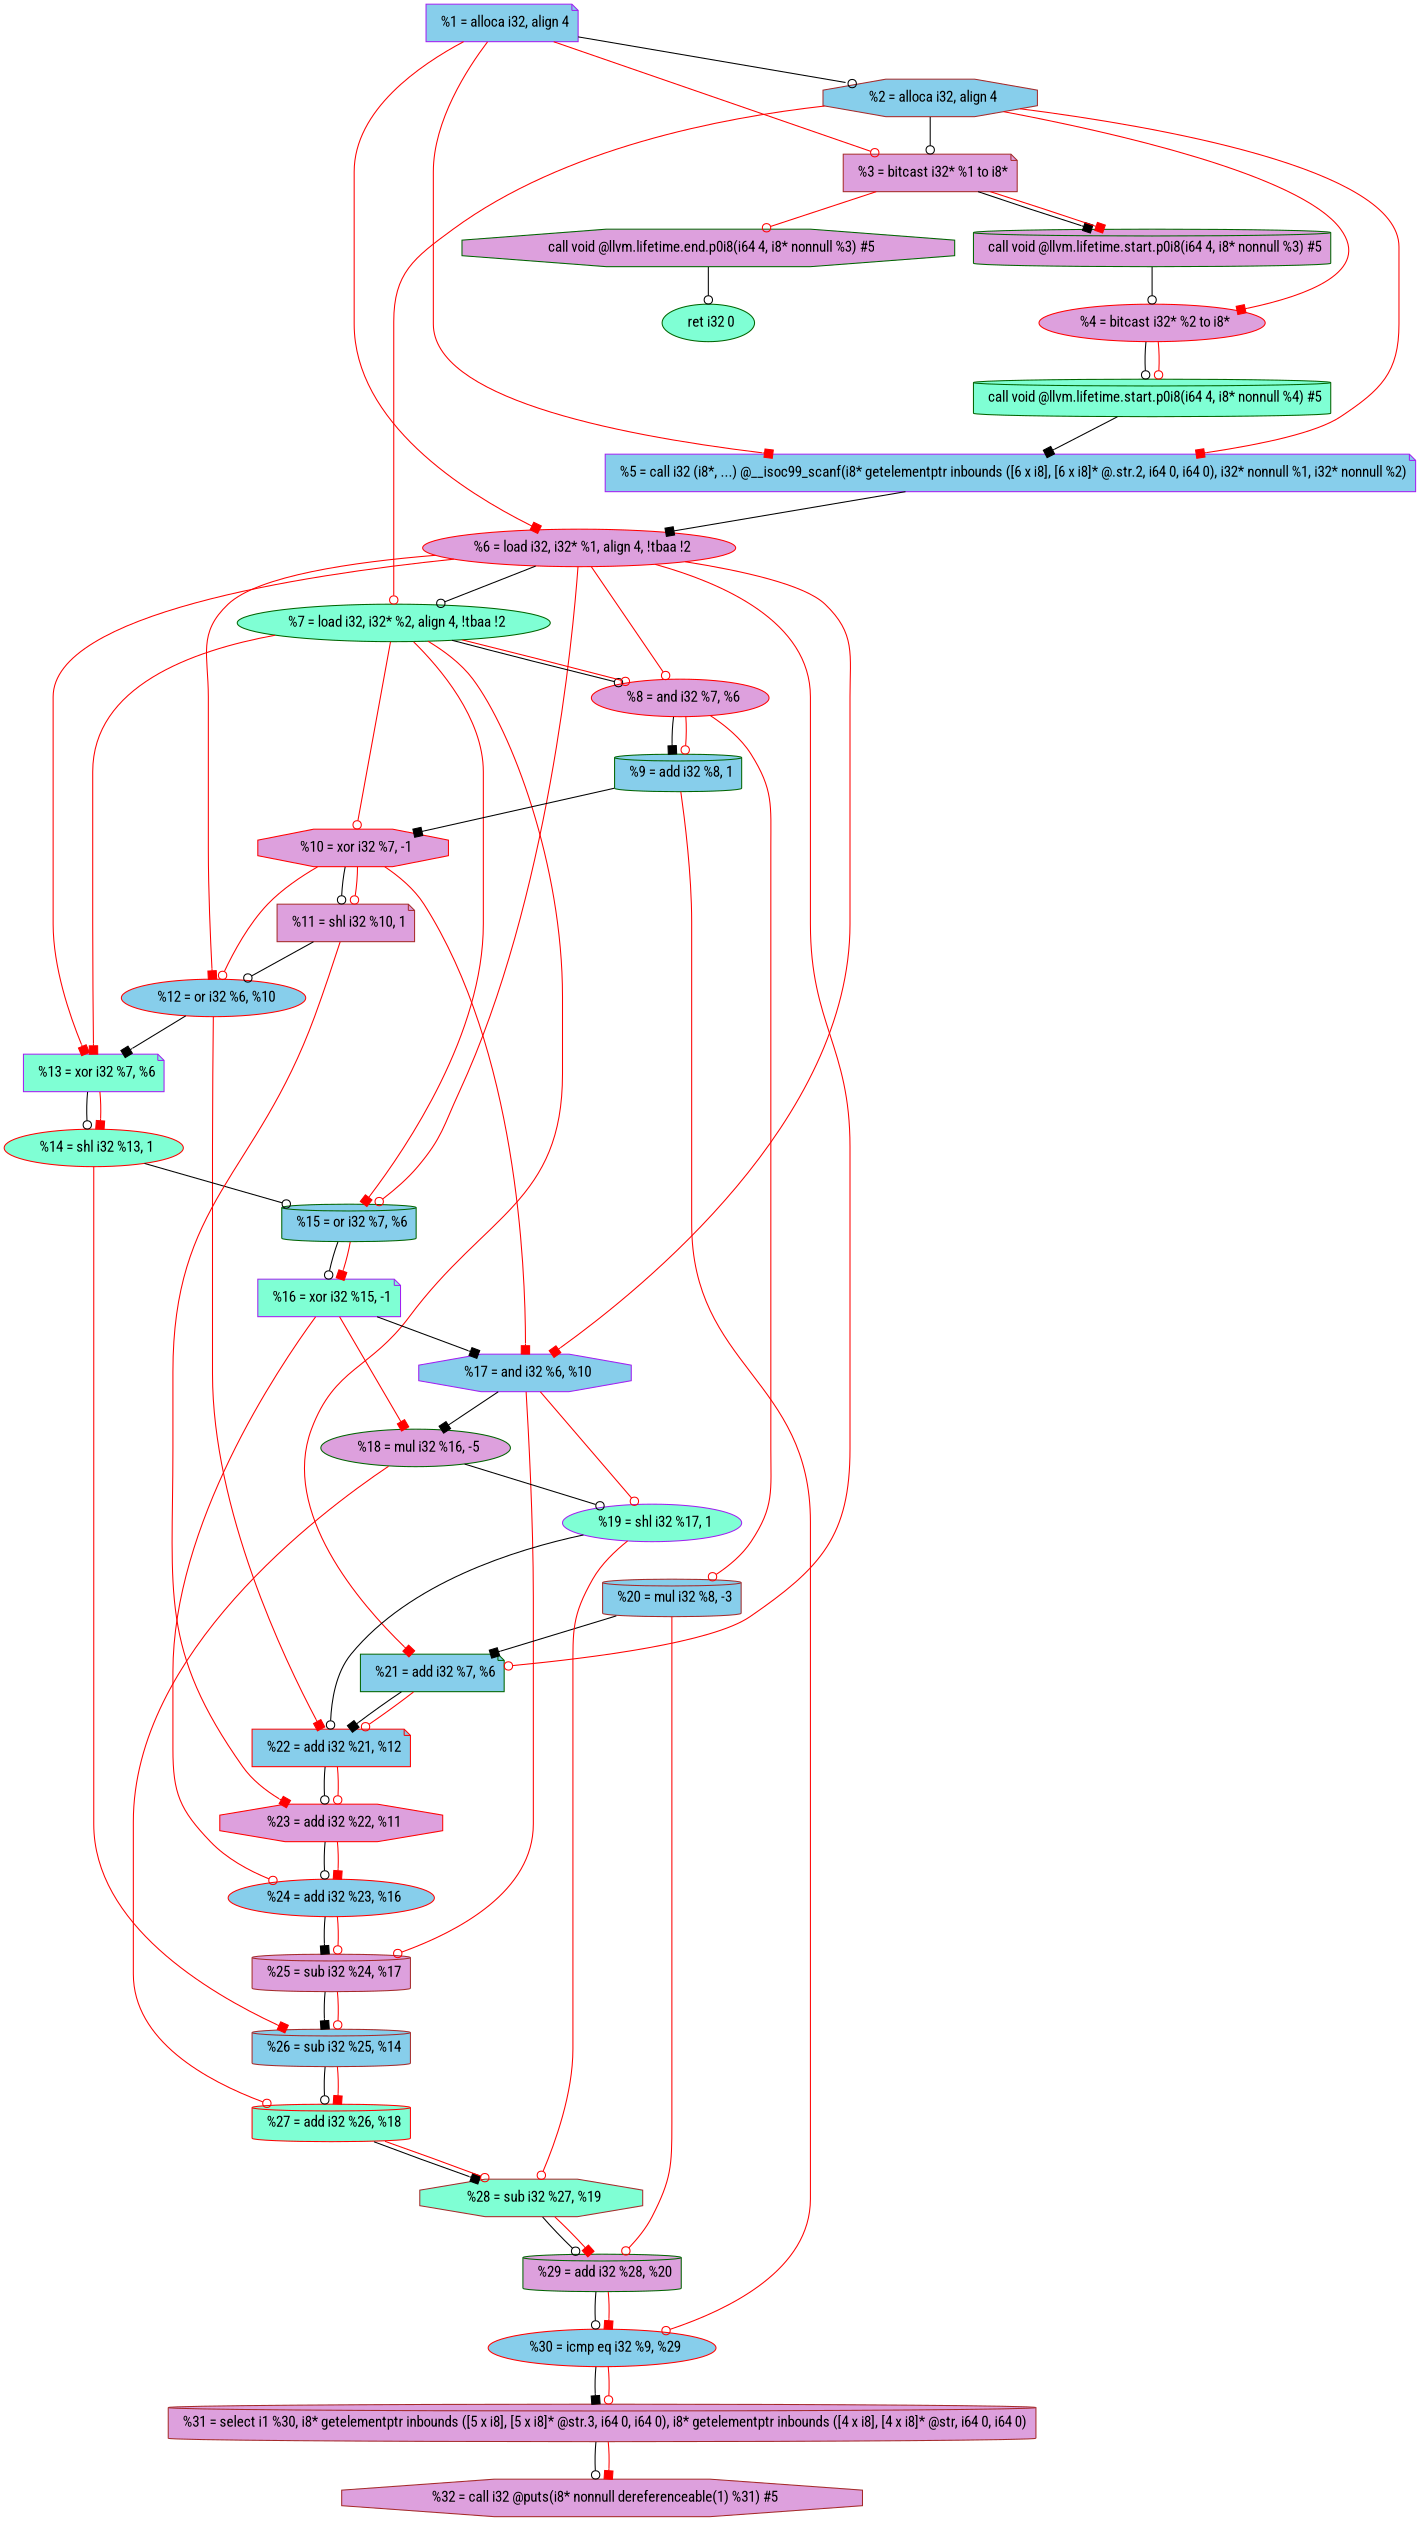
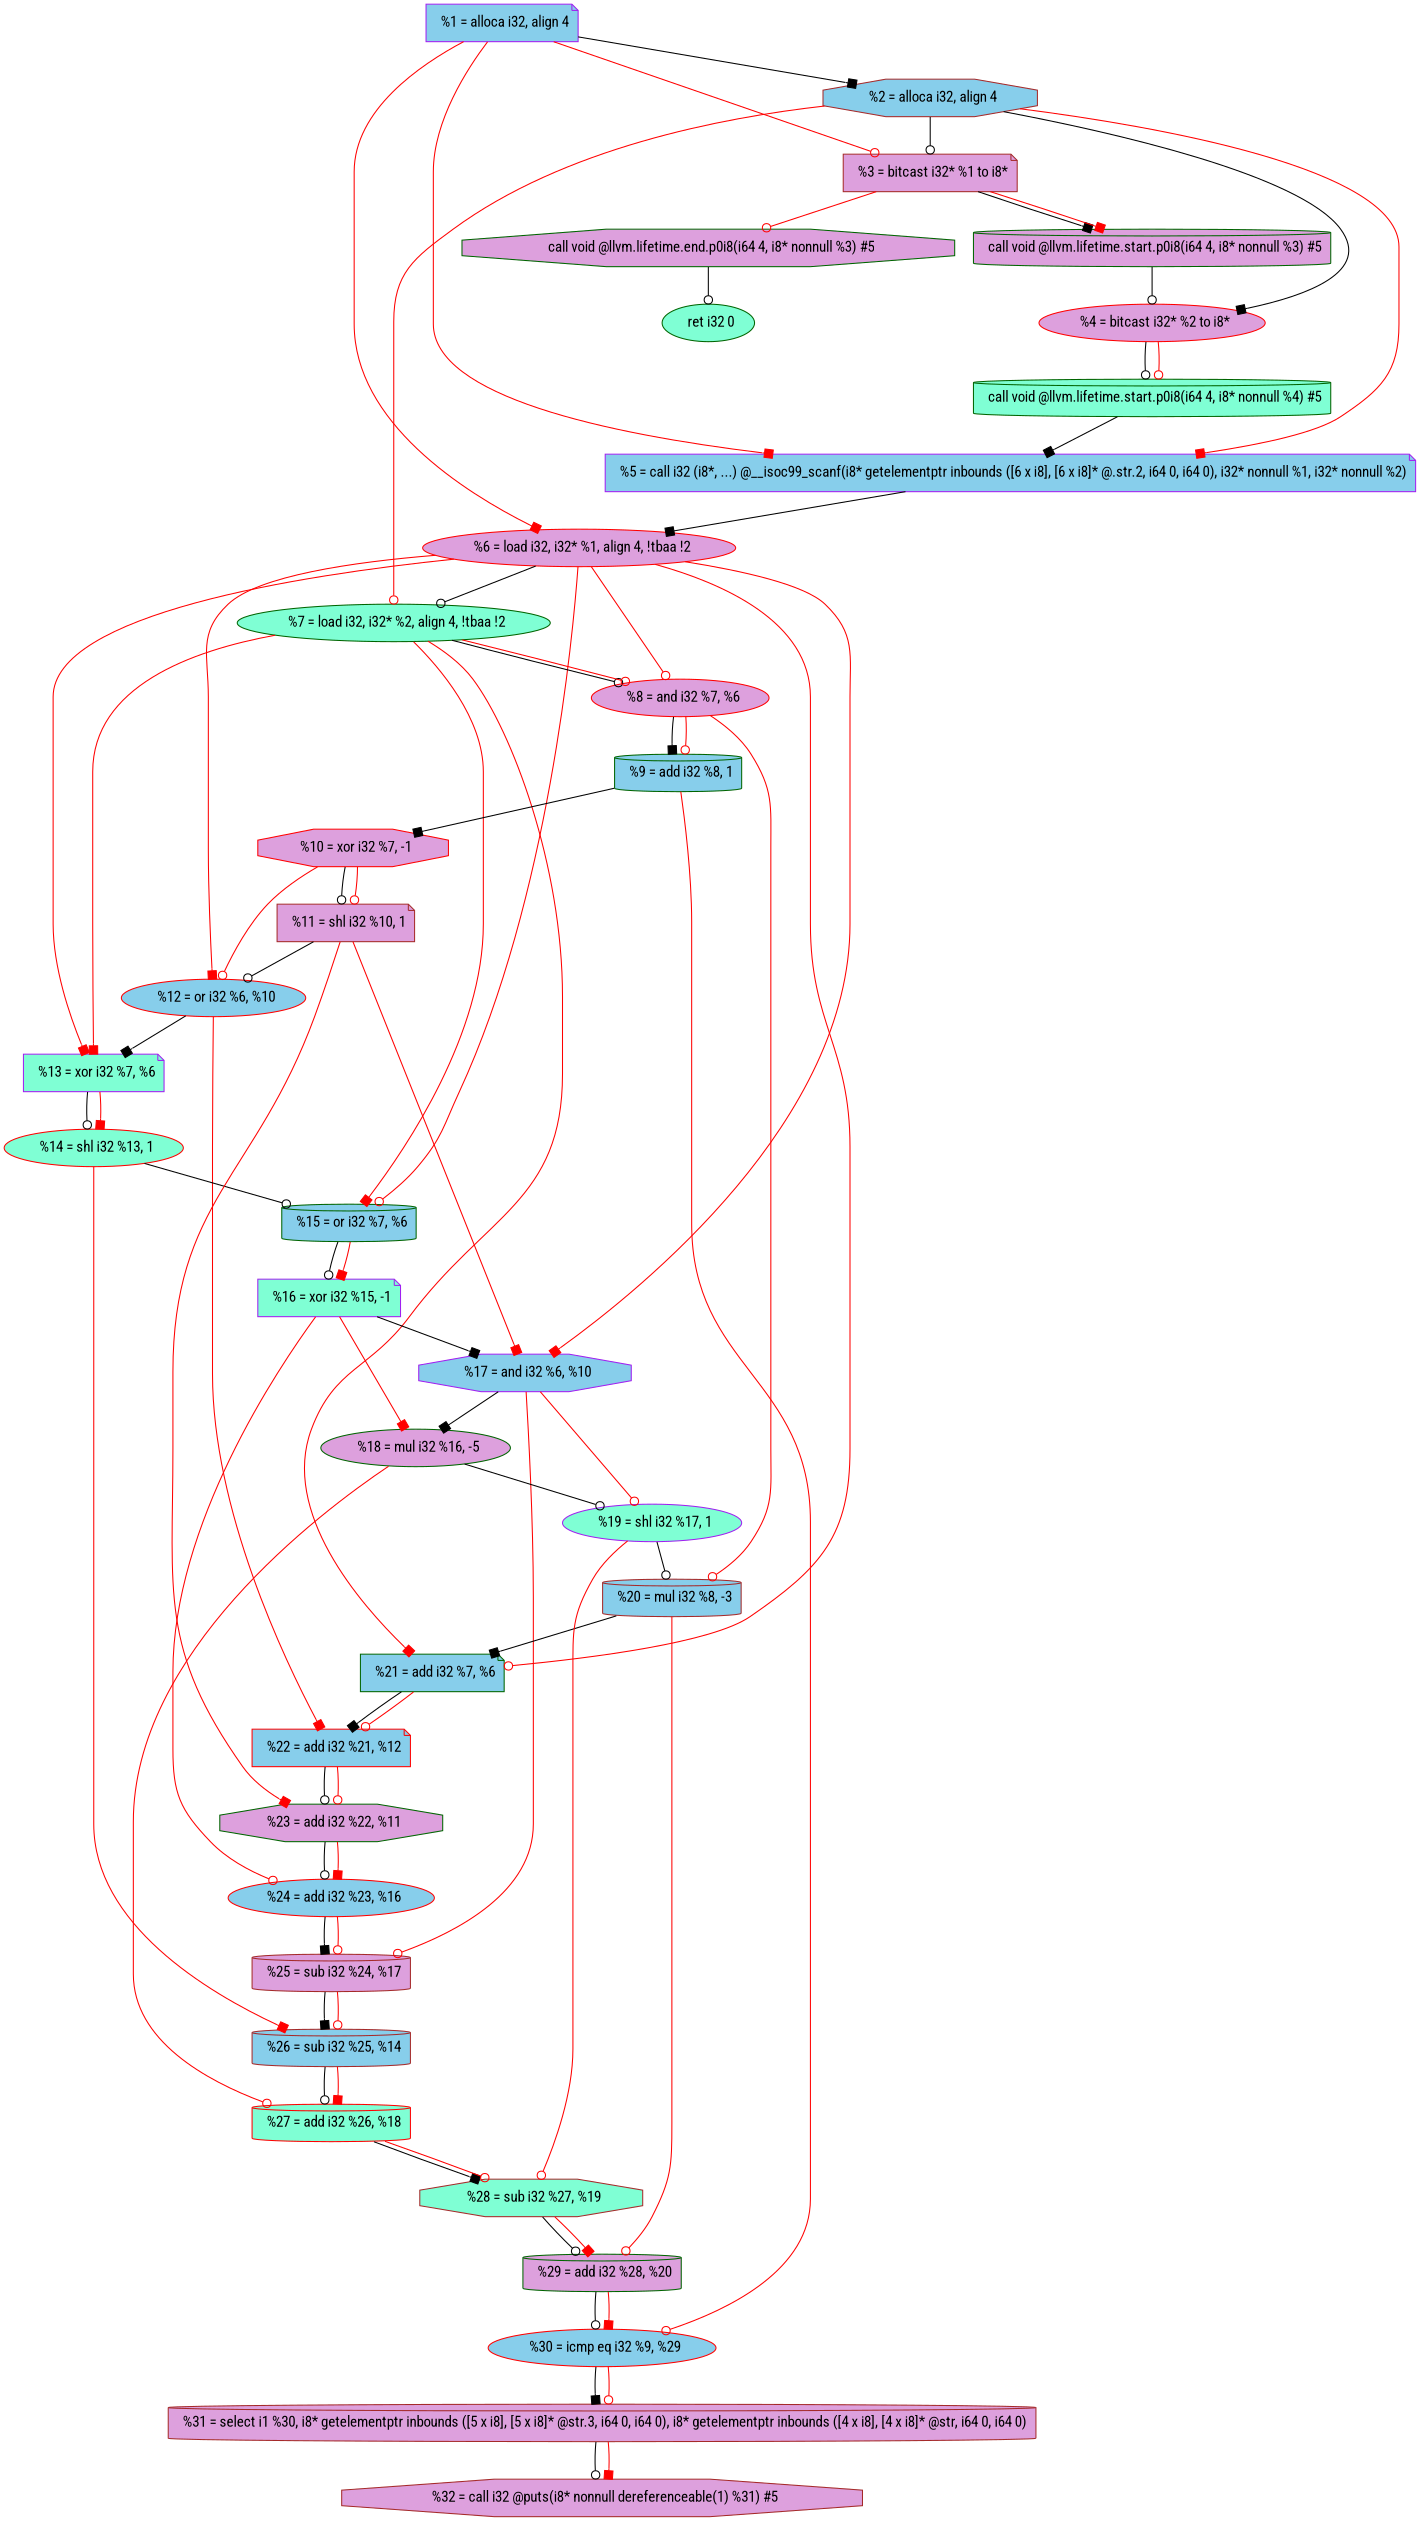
edge "%1 = alloca i32, align 4" -> "%2 = alloca i32, align 4": arrowhead odot -> box
edge "%2 = alloca i32, align 4" -> "%4 = bitcast i32* %2 to i8*": color red -> black
edge "%7 = load i32, i32* %2, align 4, !tbaa !2" -> "%10 = xor i32 %7, -1": removed
edge "%10 = xor i32 %7, -1" -> "%17 = and i32 %6, %10": now "%11 = shl i32 %10, 1" -> "%17 = and i32 %6, %10"
edge "%19 = shl i32 %17, 1" -> "%22 = add i32 %21, %12": now "%19 = shl i32 %17, 1" -> "%20 = mul i32 %8, -3"
node "%23 = add i32 %22, %11": color red -> darkgreen
